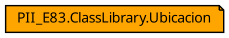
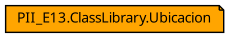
node "PII_E83.ClassLibrary.Ubicacion": label "PII_E83.ClassLibrary.Ubicacion" -> "PII_E13.ClassLibrary.Ubicacion"
